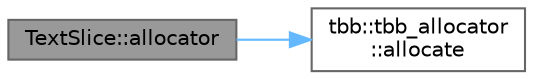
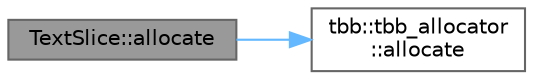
node "TextSlice::allocator": label "TextSlice::allocator" -> "TextSlice::allocate"
